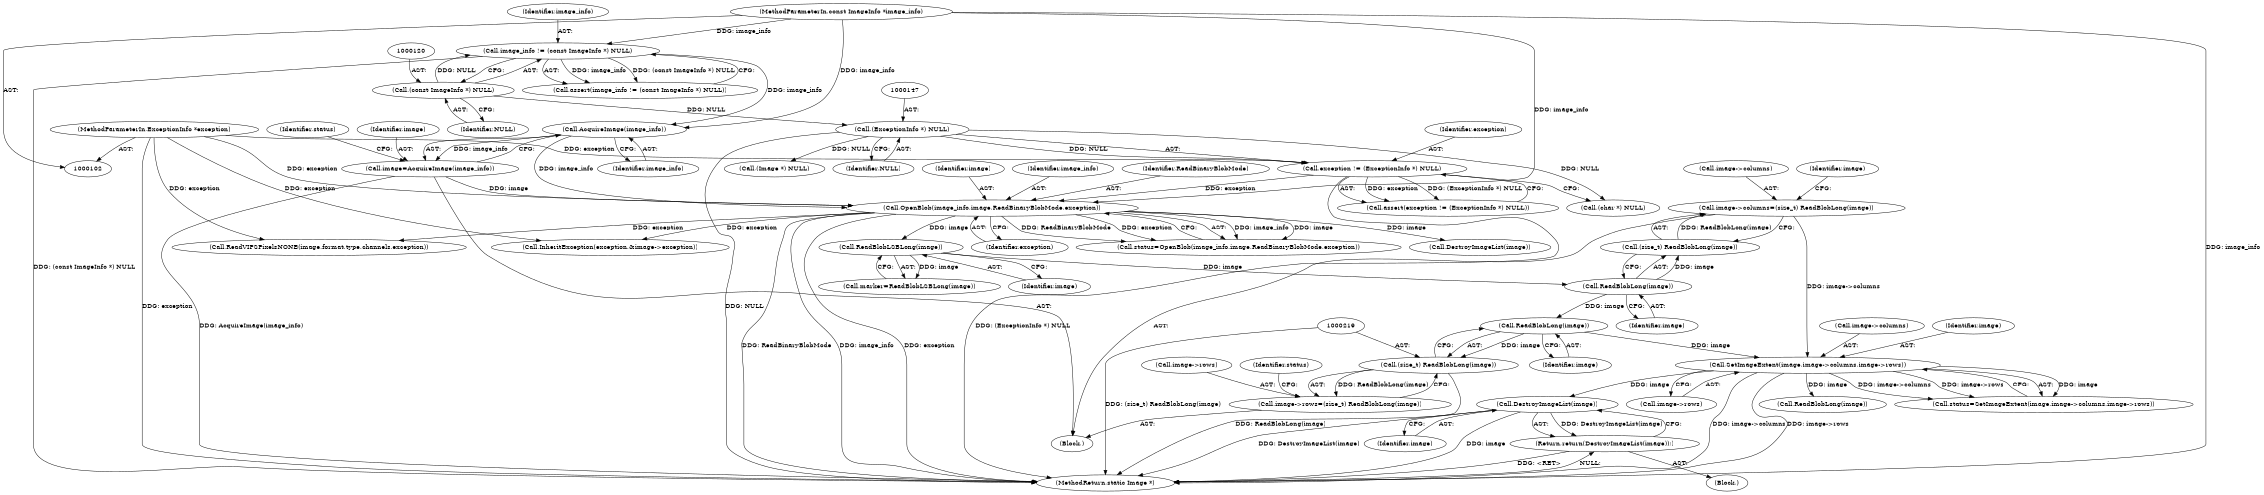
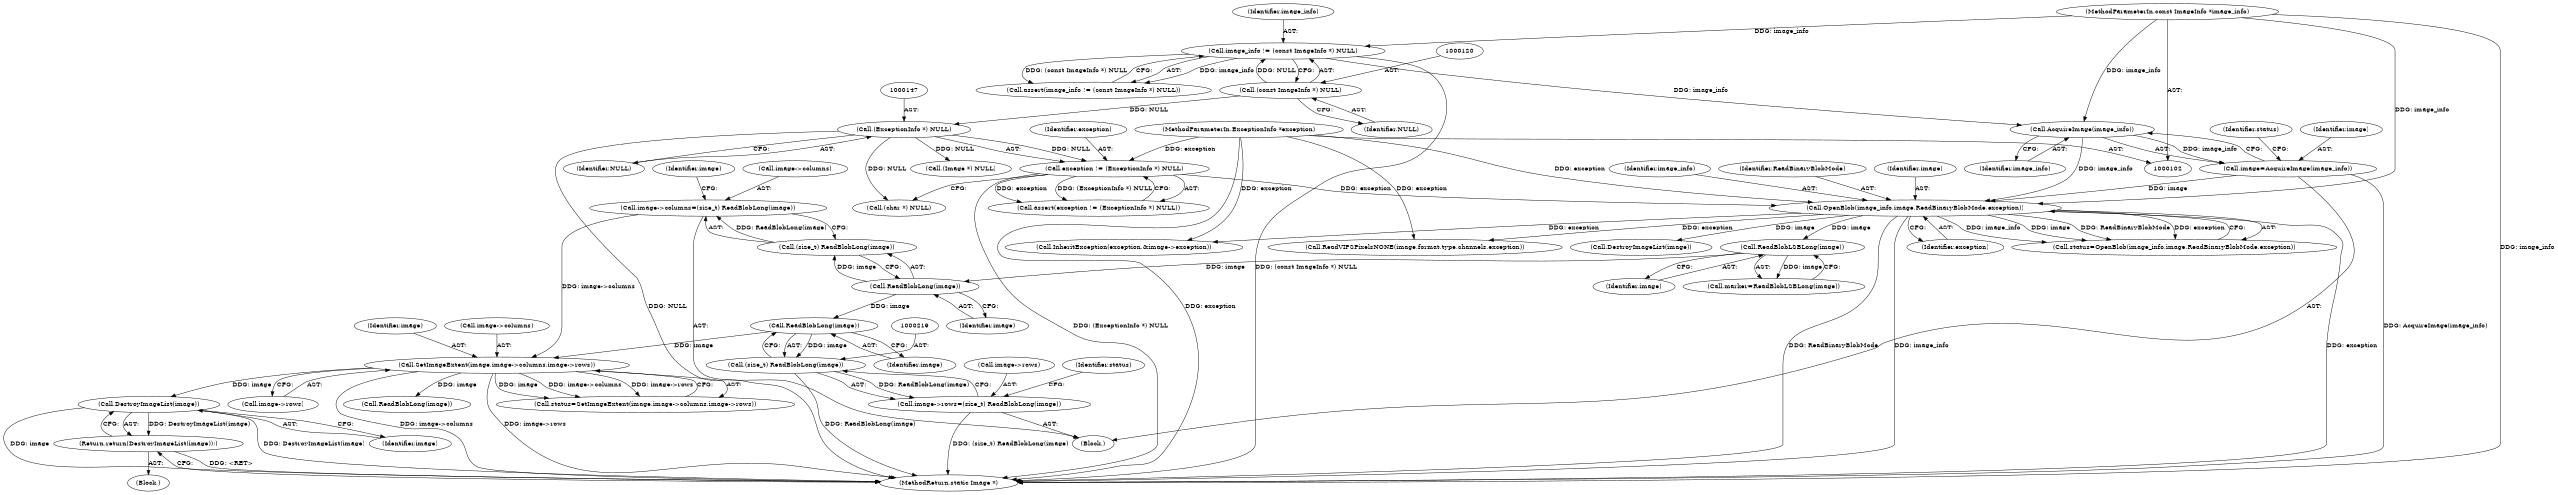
edge "1000219" -> "(MethodReturn,static Image *)": now "(Call,image->rows=(size_t) ReadBlobLong(image))" -> "(MethodReturn,static Image *)"
edge "(MethodReturn,static Image *)" -> "(Return,return(DestroyImageList(image));)": label "NULL: " -> "CFG: "
